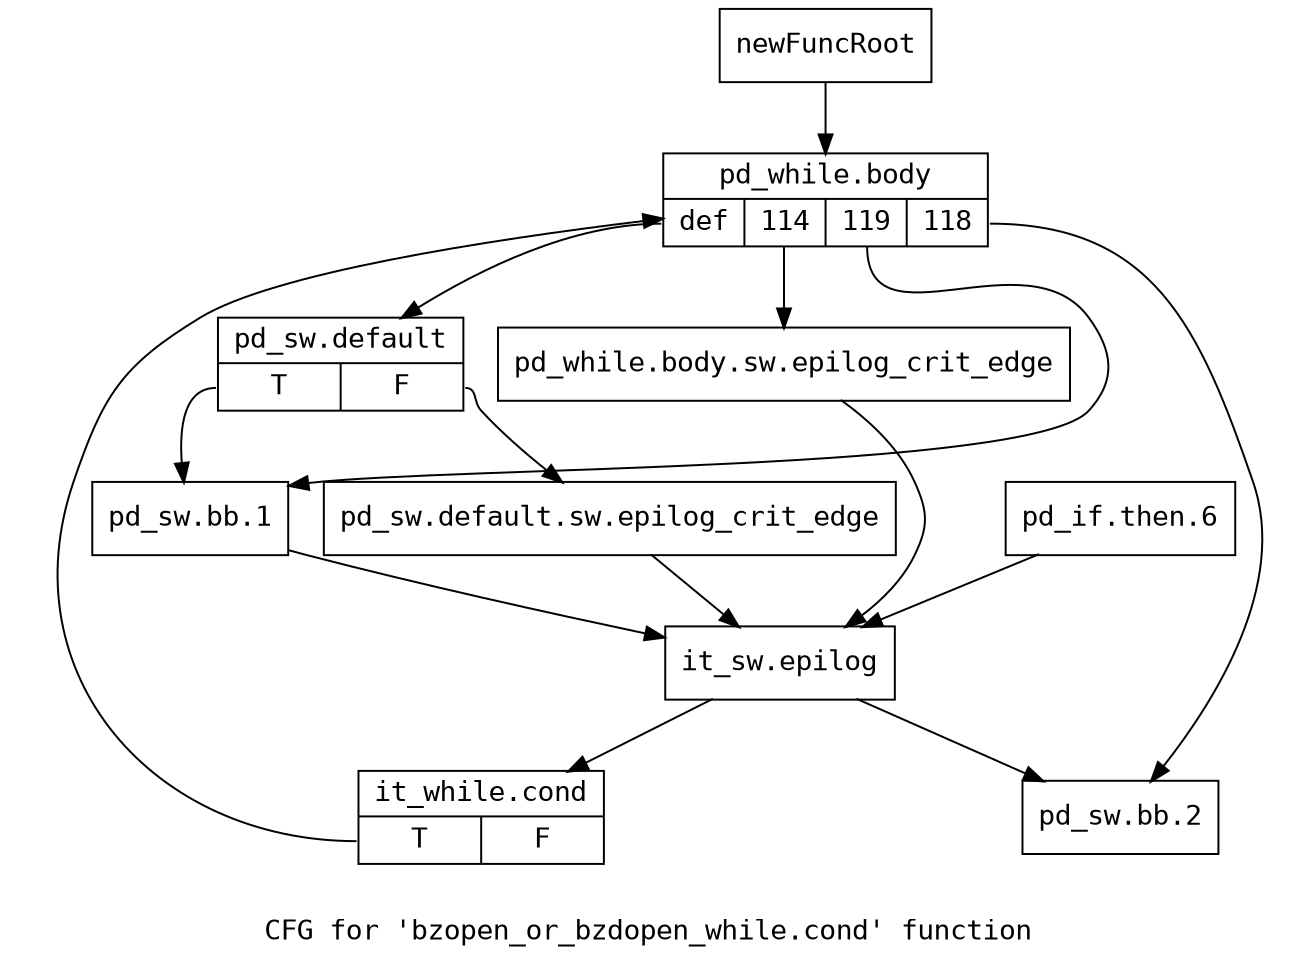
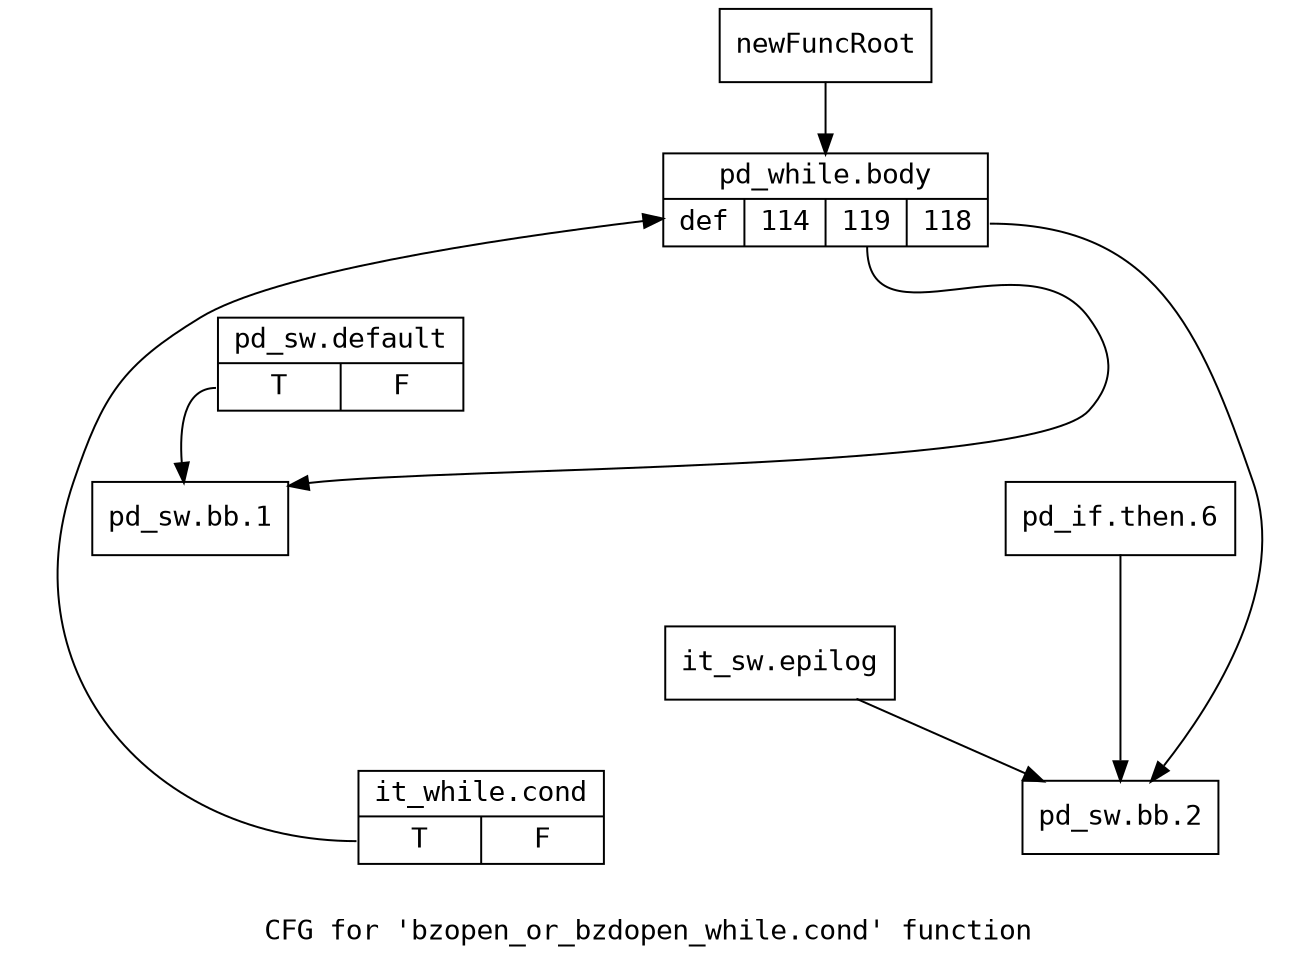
edge "pd_while.body" -> "pd_sw.default": removed
node "pd_while.body.sw.epilog_crit_edge": removed
node "pd_sw.default.sw.epilog_crit_edge": removed
edge "pd_if.then.6" -> "it_sw.epilog": now "pd_if.then.6" -> "pd_sw.bb.2"
edge "pd_sw.bb.1" -> "it_sw.epilog": removed
edge "it_sw.epilog" -> "it_while.cond": removed
